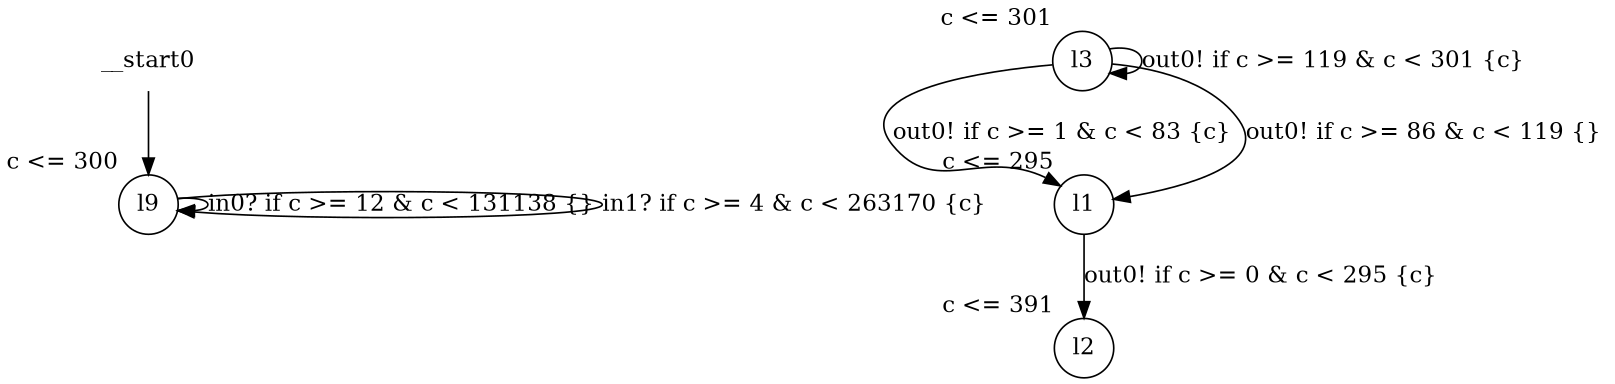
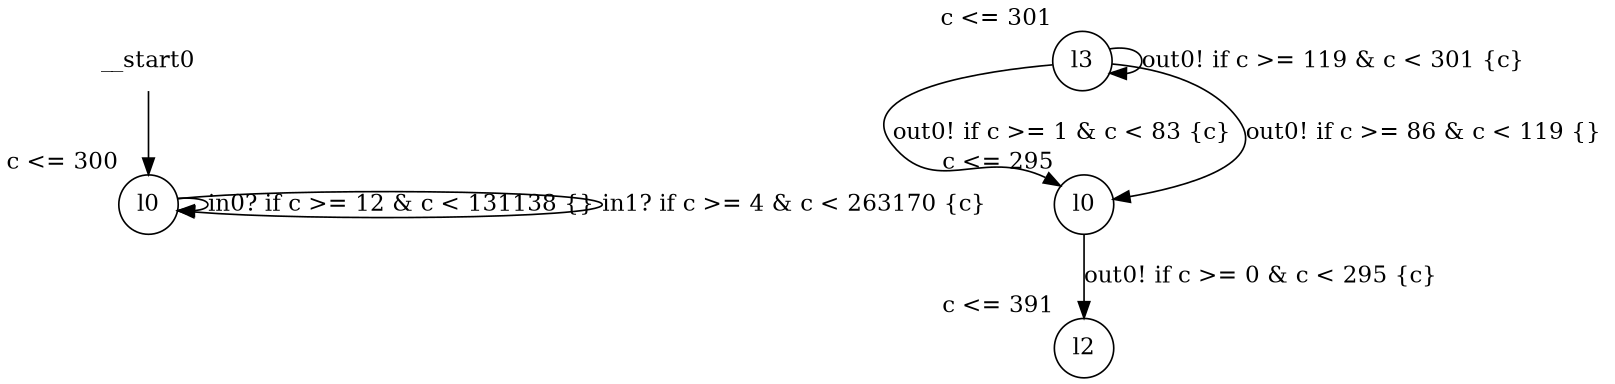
node "l9 c <= 300": label "l9 c <= 300" -> "l0 c <= 300"
node "l1 c <= 295": label "l1 c <= 295" -> "l0 c <= 295"
